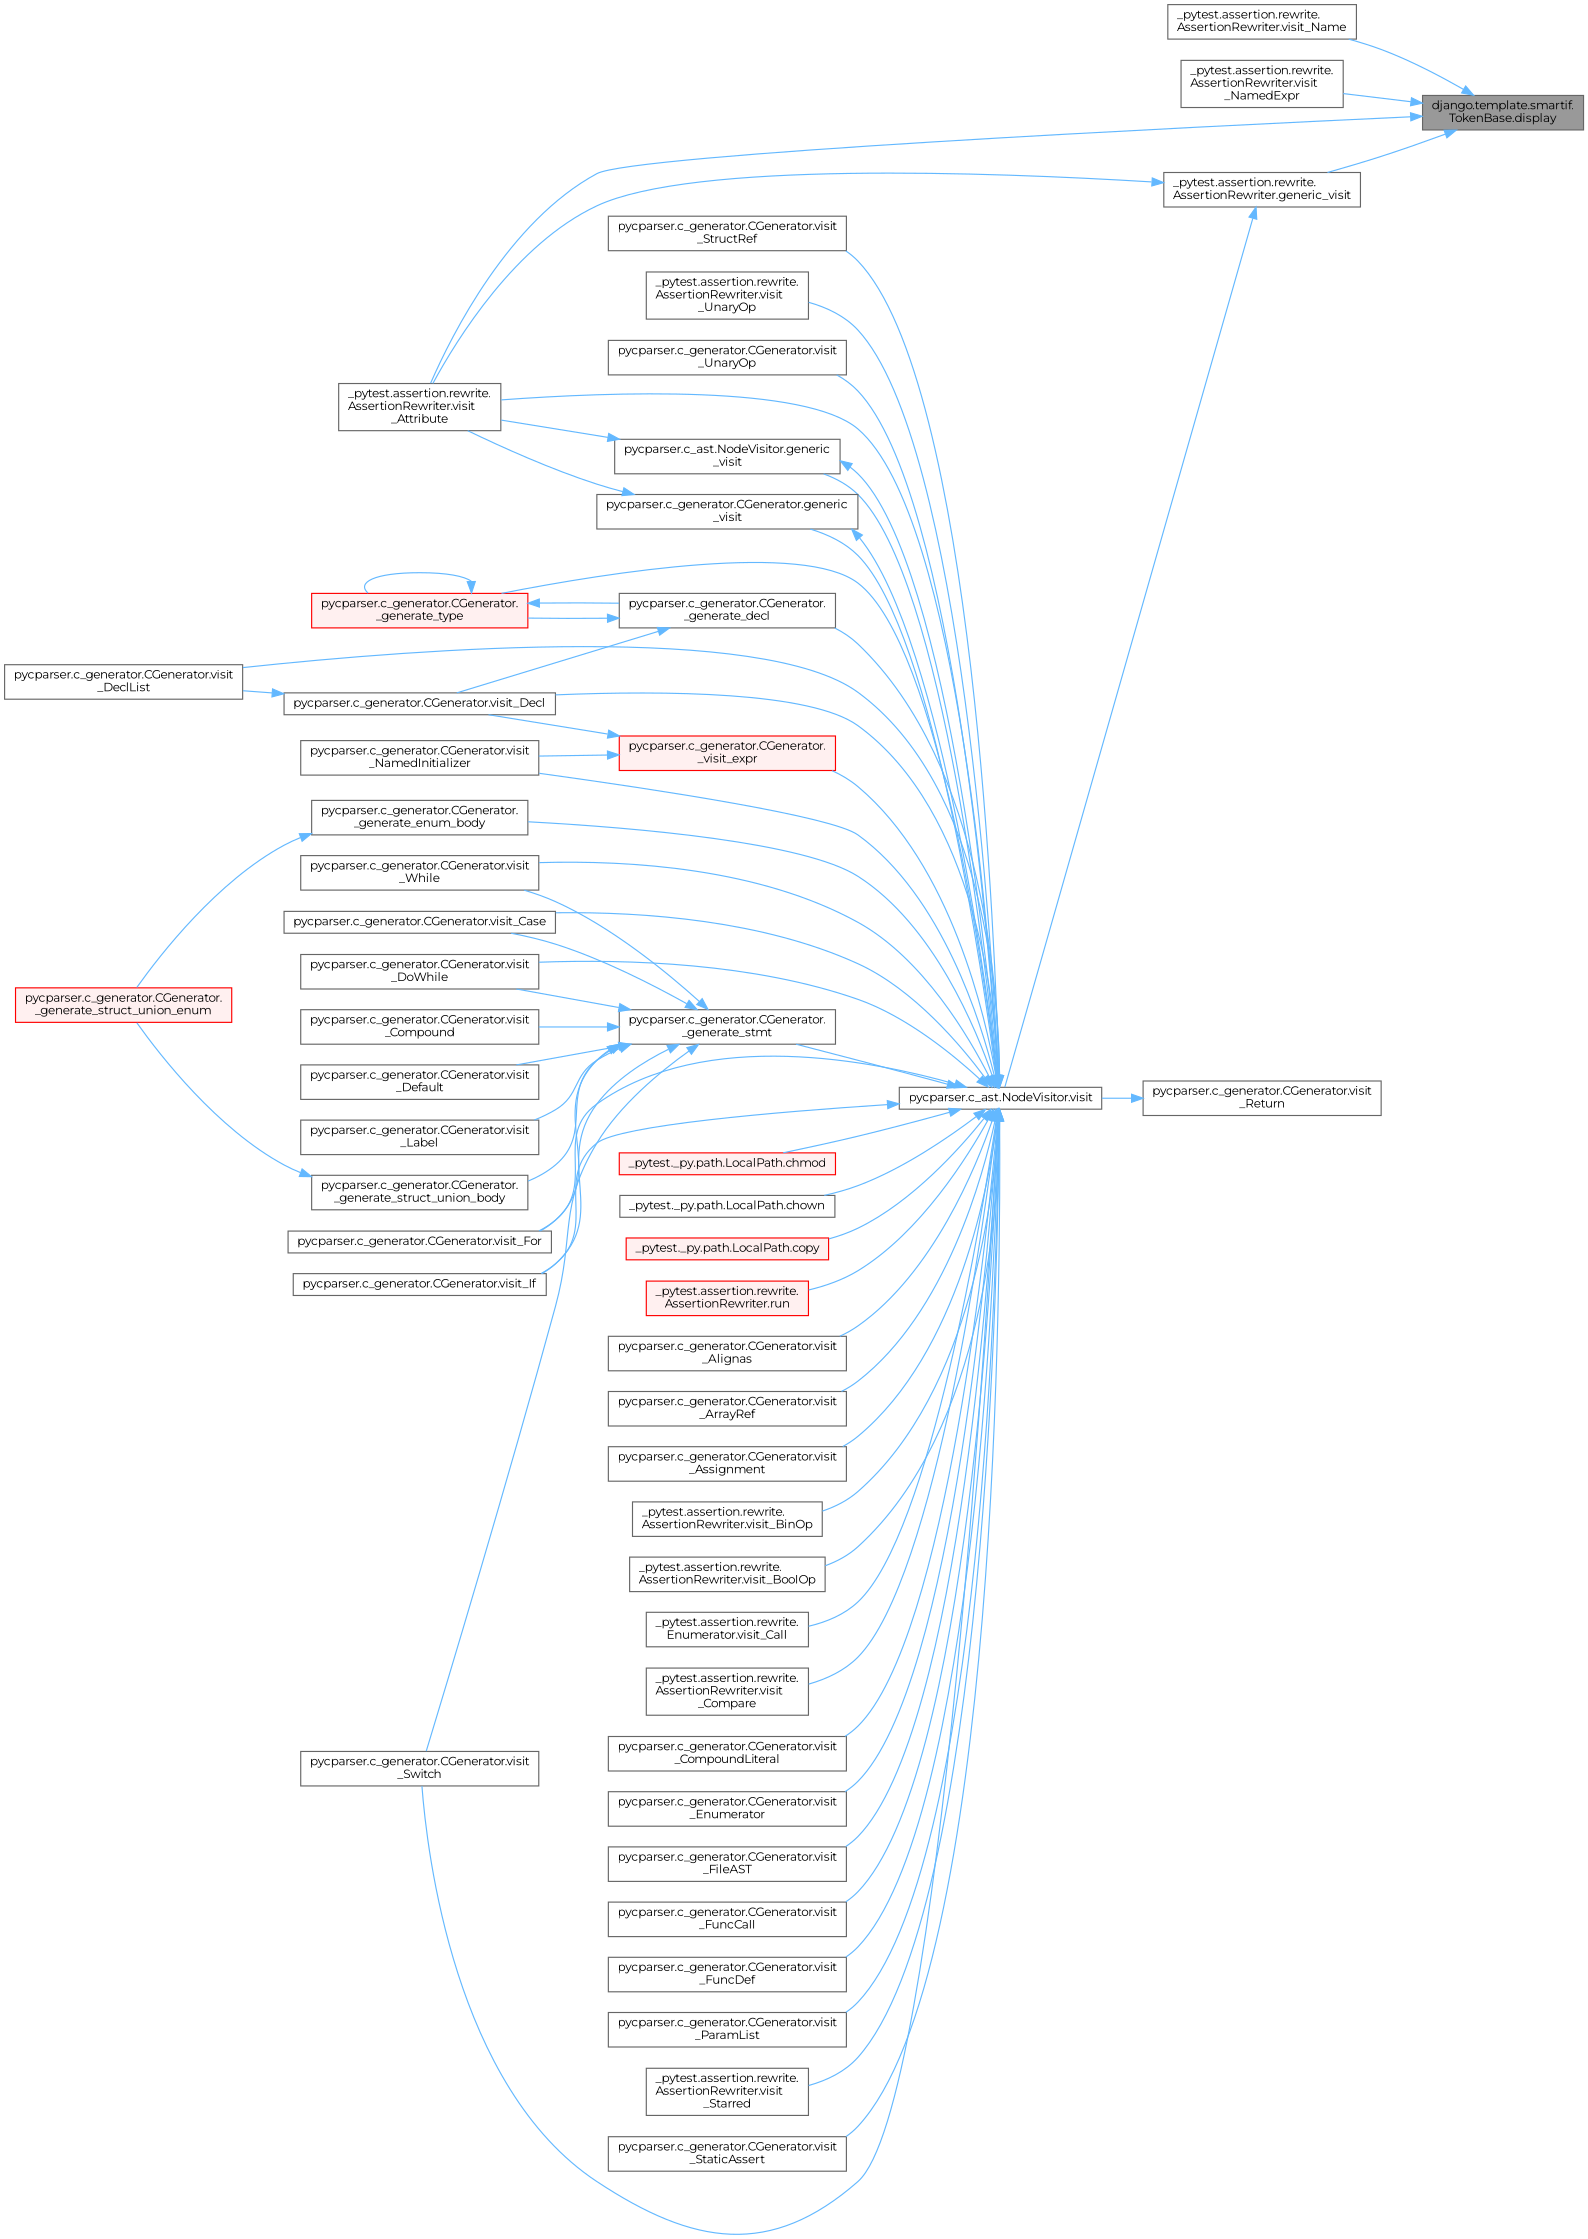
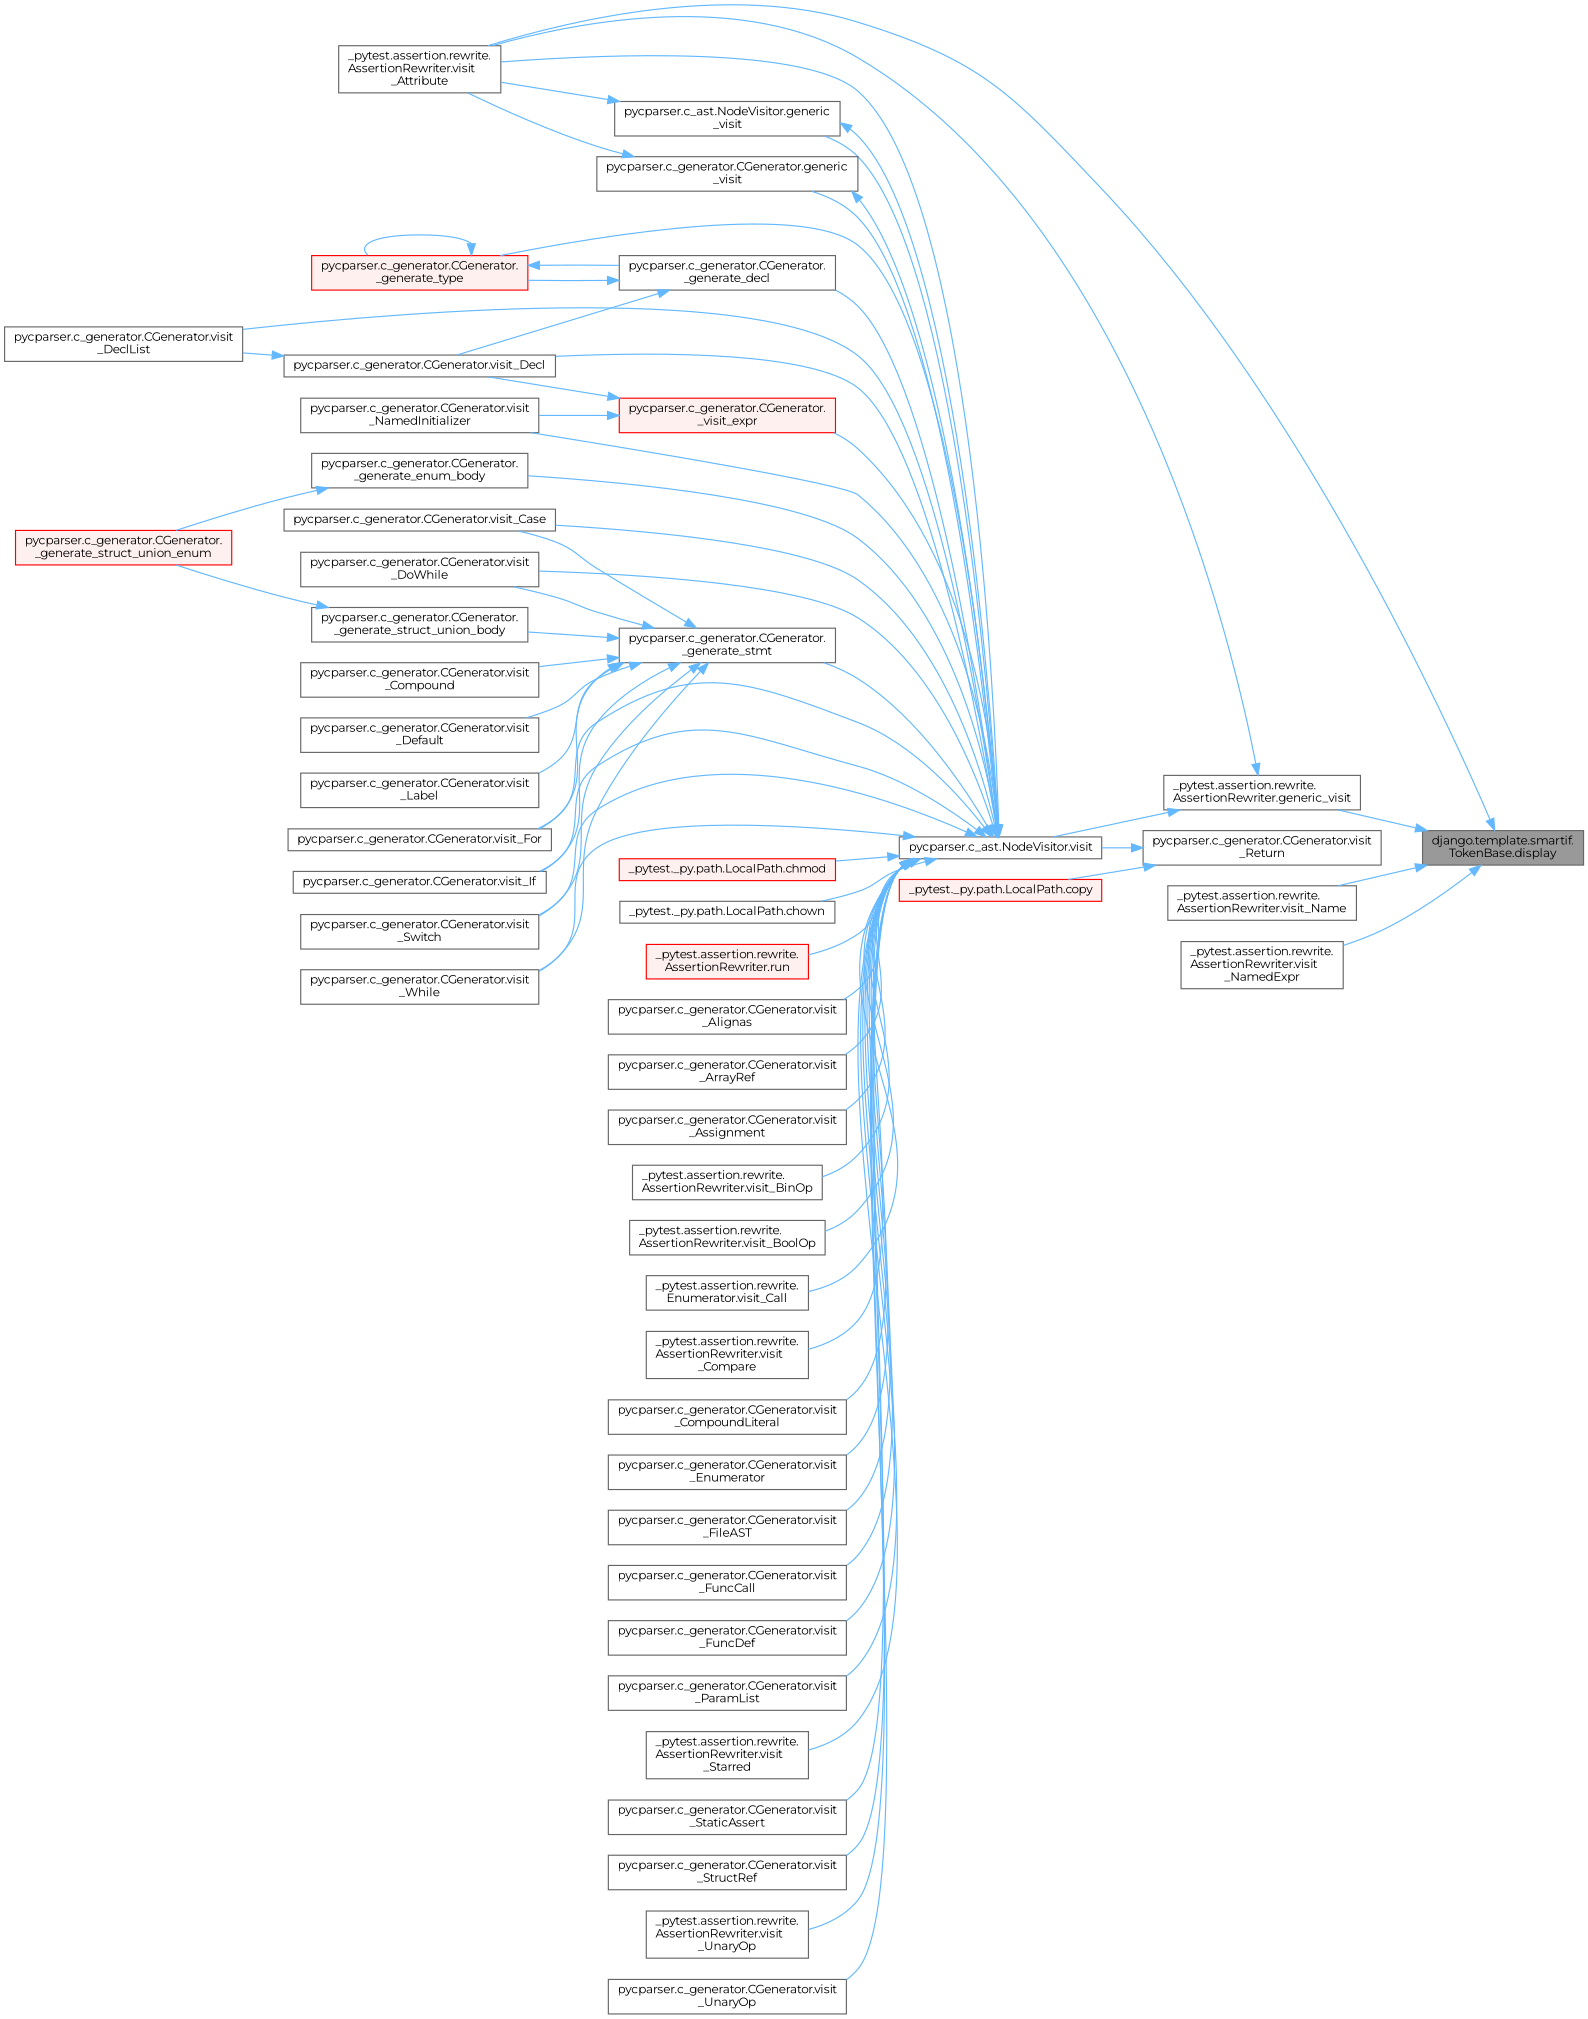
edge "_pytest._py.path.LocalPath.copy" -> "pycparser.c_ast.NodeVisitor.visit": now "_pytest._py.path.LocalPath.copy" -> "pycparser.c_generator.CGenerator.visit _Return"
